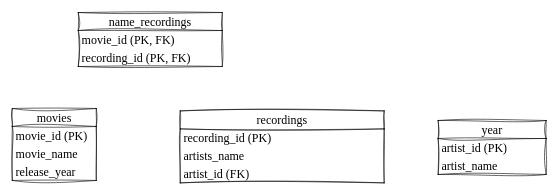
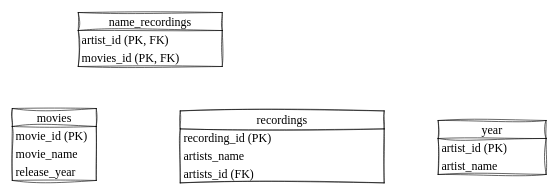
node "movie_id (PK, FK)": label "movie_id (PK, FK)" -> "artist_id (PK, FK)"
node "recording_id (PK, FK)": label "recording_id (PK, FK)" -> "movies_id (PK, FK)"
node "artist_id (FK)": label "artist_id (FK)" -> "artists_id (FK)"
